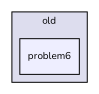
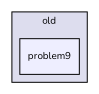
node "problem6": label "problem6" -> "problem9"
